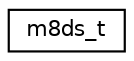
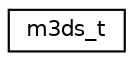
node "m8ds_t": label "m8ds_t" -> "m3ds_t"
